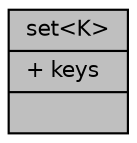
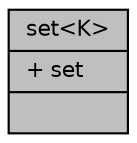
node "set<K>": text "+ keys" -> "+ set"
